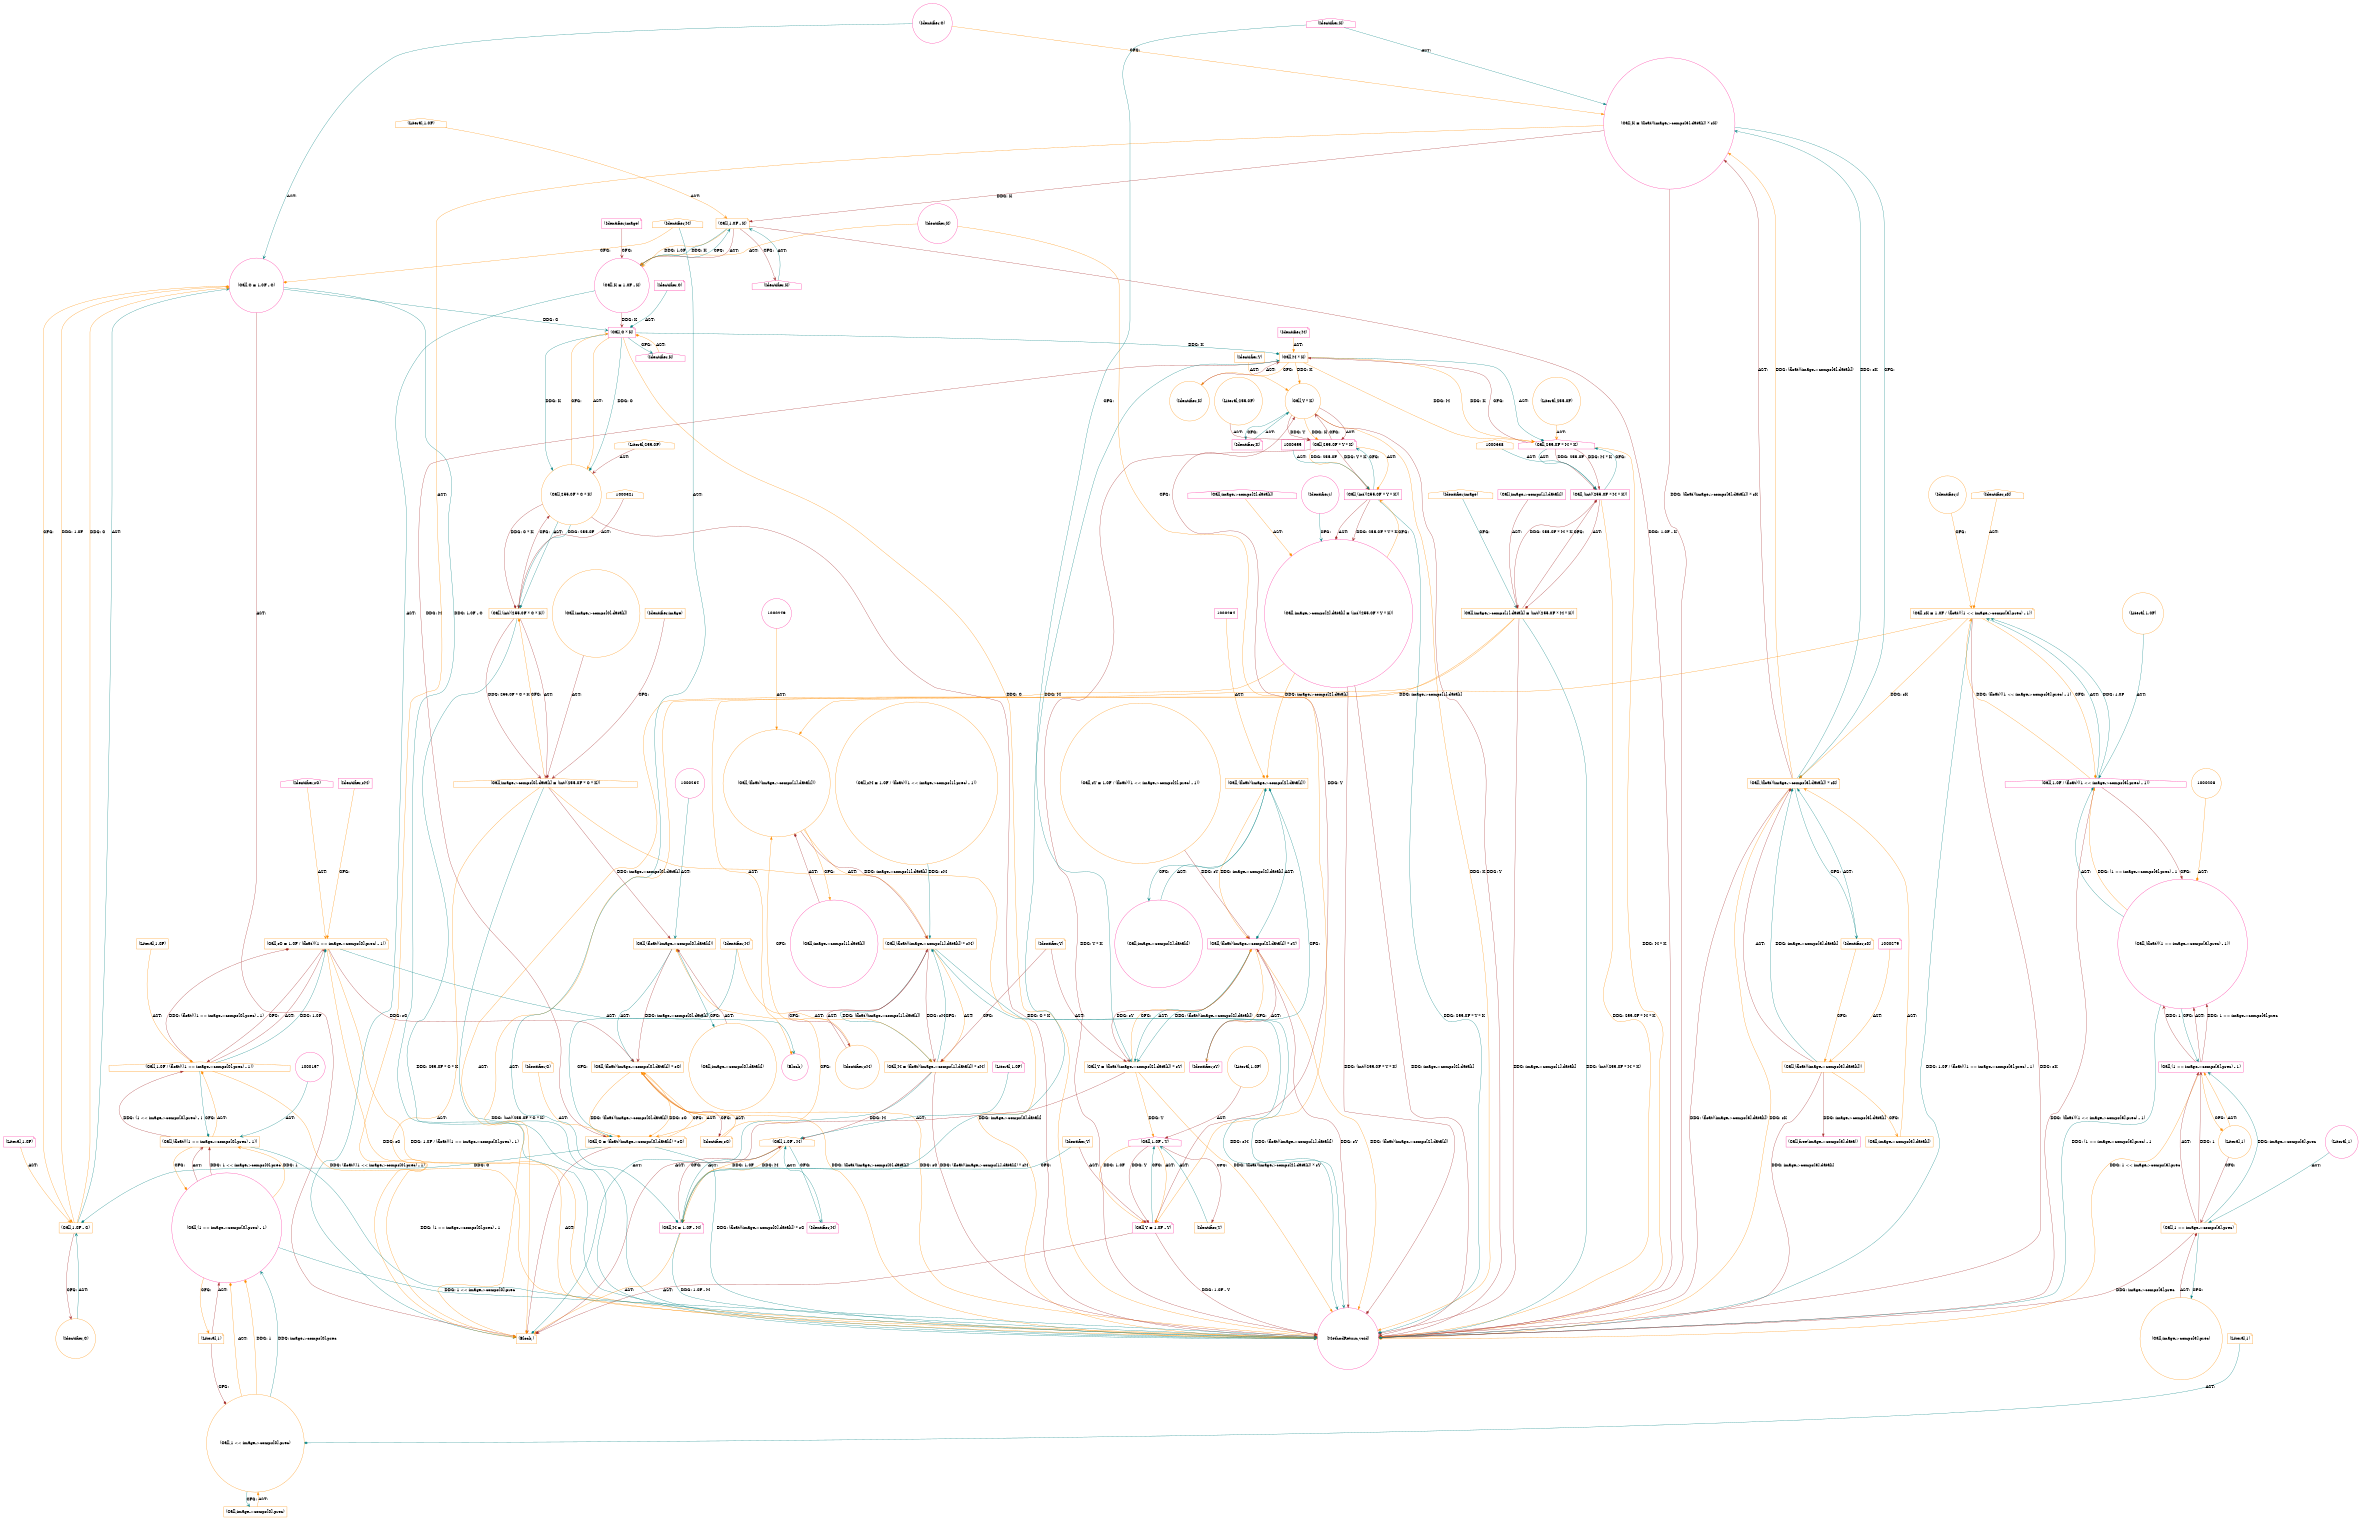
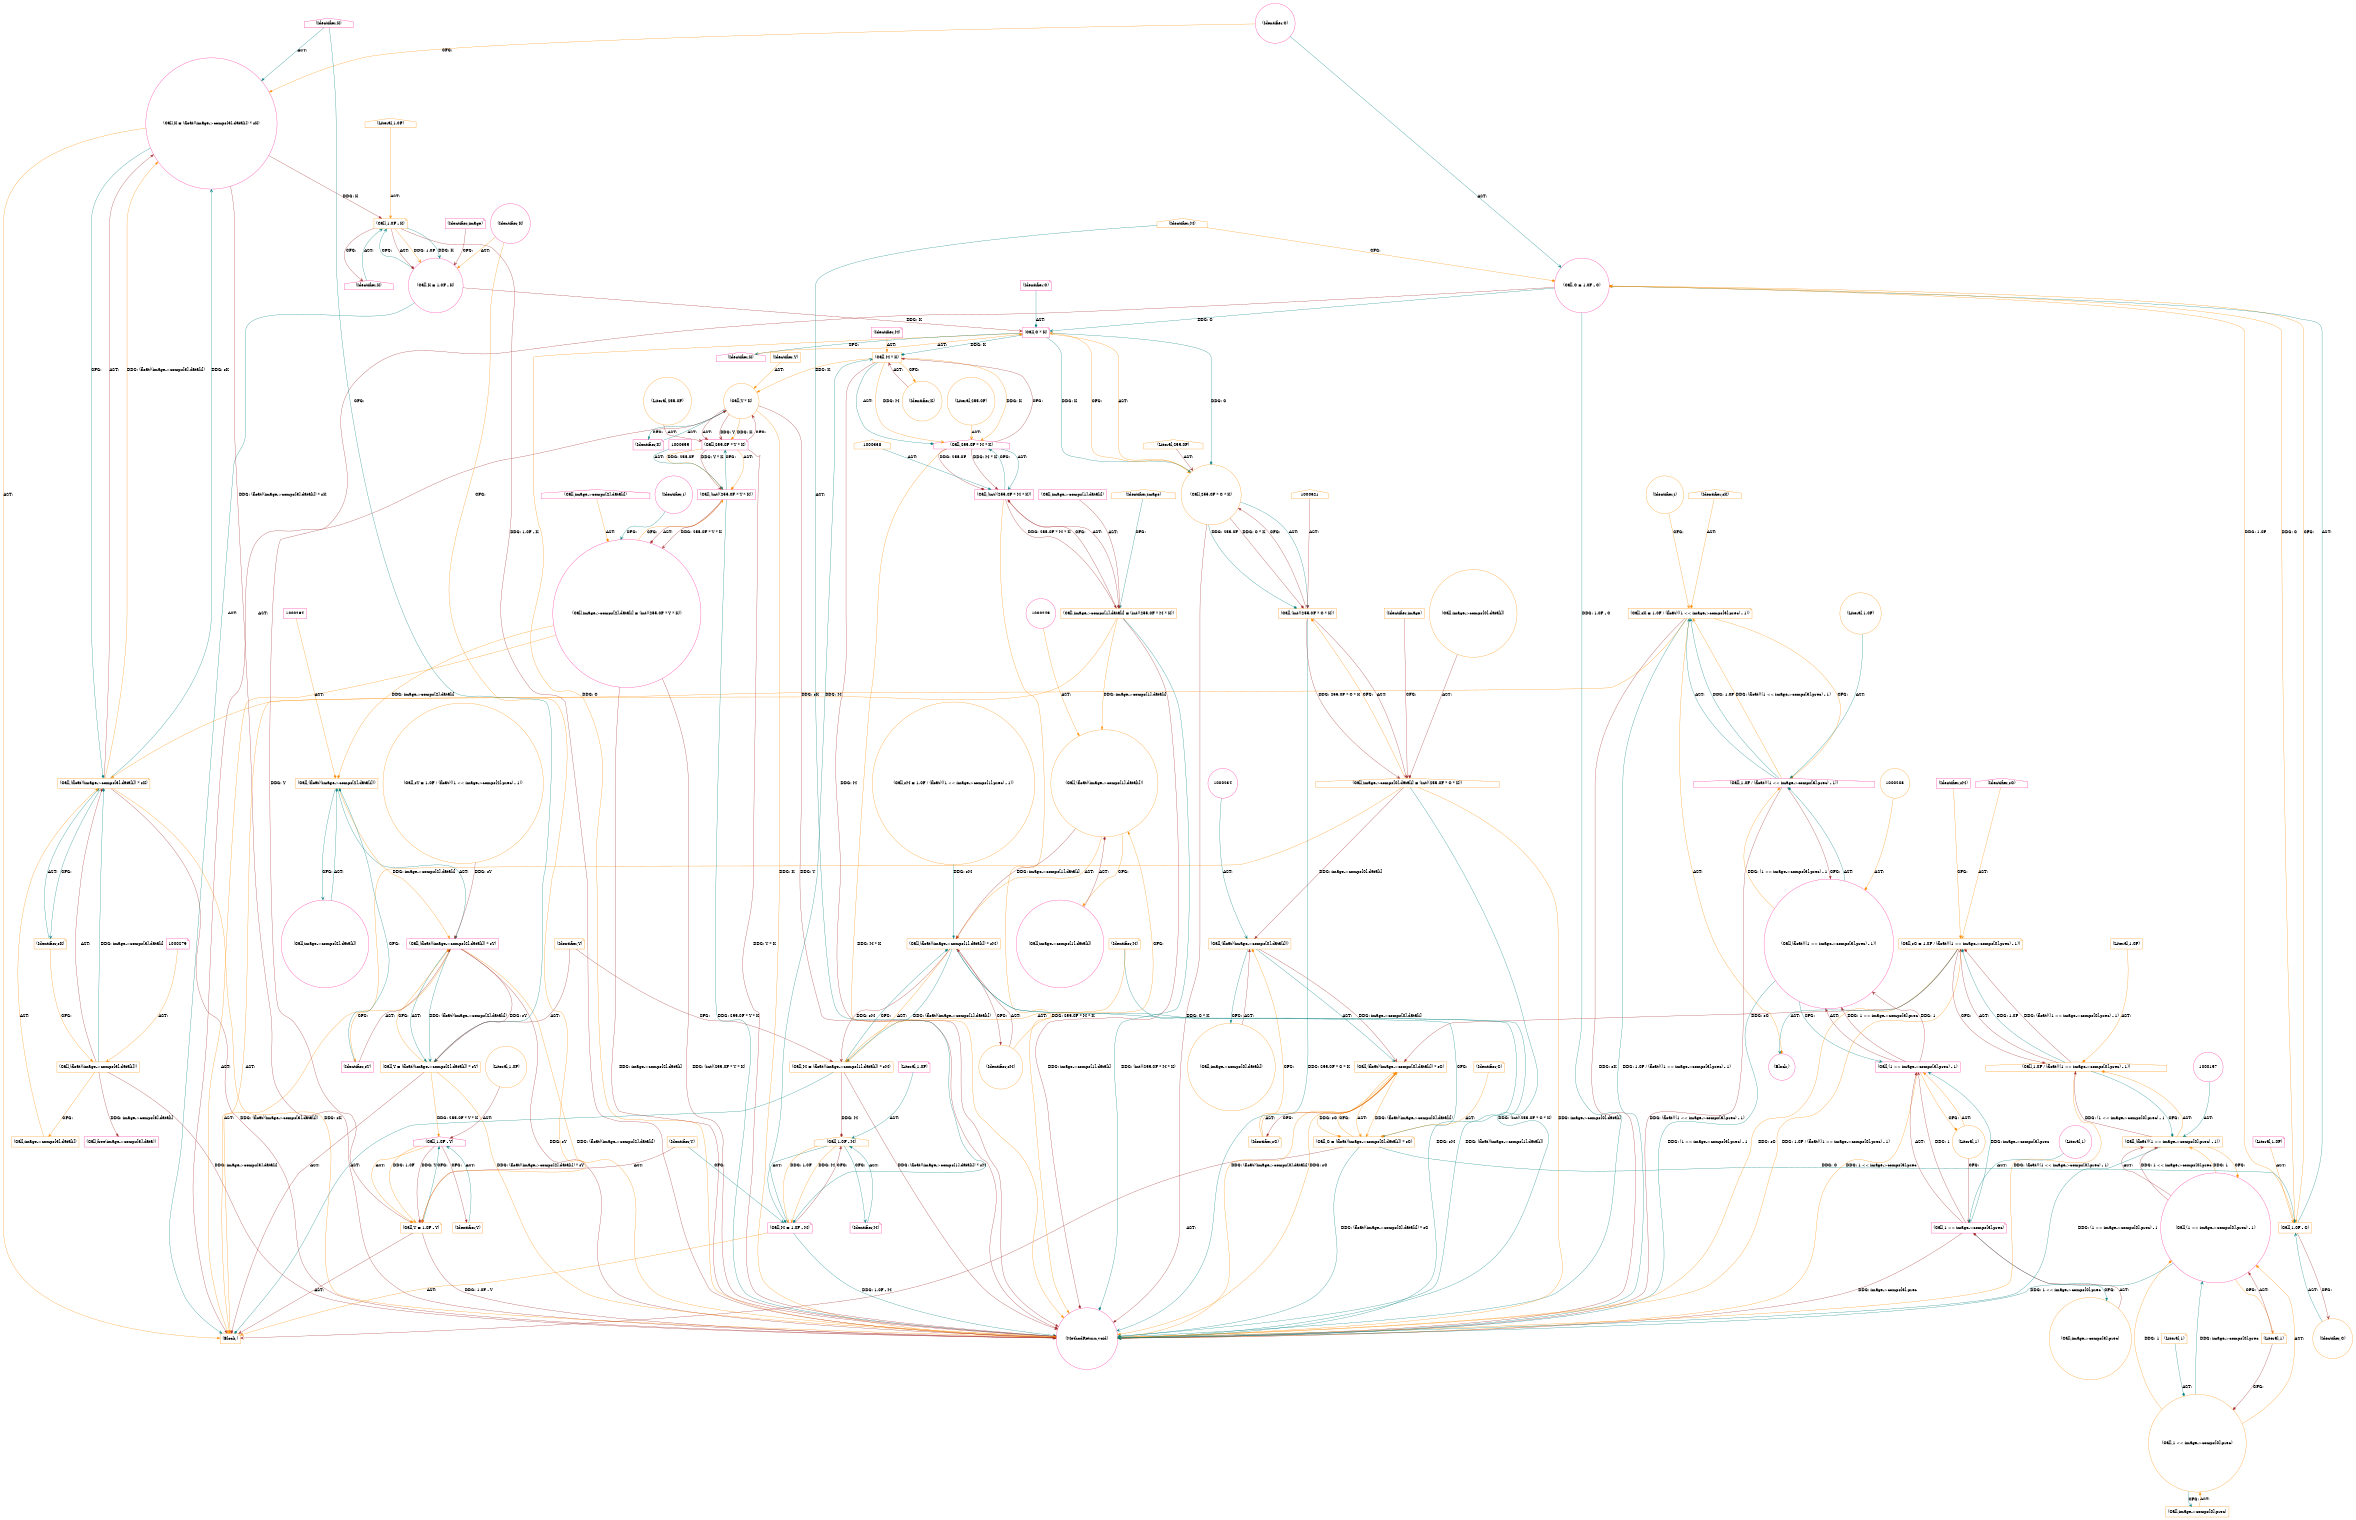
edge "(Call,M * K)" -> "(Call,C = (float)(image->comps[0].data[i]) * sC)": now "(Call,M * K)" -> "(MethodReturn,void)"
edge "(Call,Y = (float)(image->comps[2].data[i]) * sY)" -> "(Call,1.0F - Y)": label "DDG: Y" -> "DDG: 255.0F * Y * K"
node "(Call,Y = 1.0F - Y)": color deeppink -> darkorange
node "(Call,1 << image->comps[3].prec)": color darkorange -> deeppink
